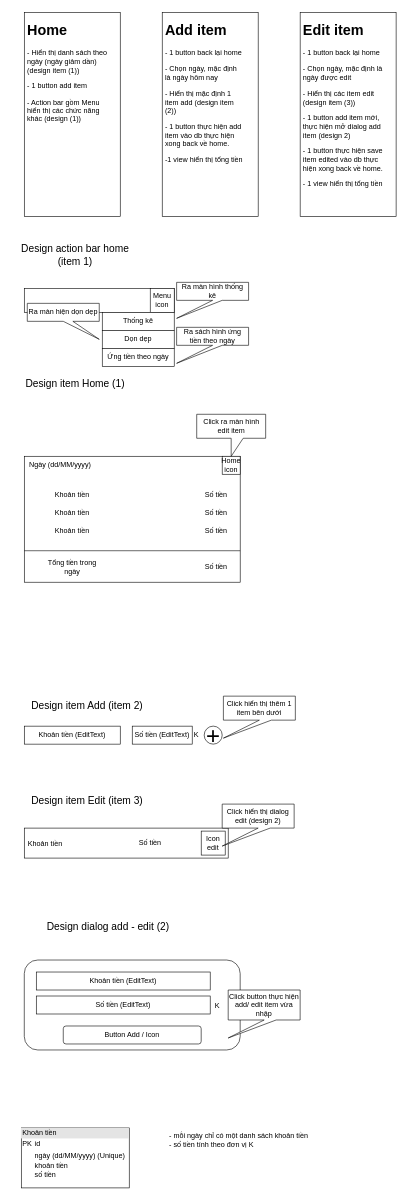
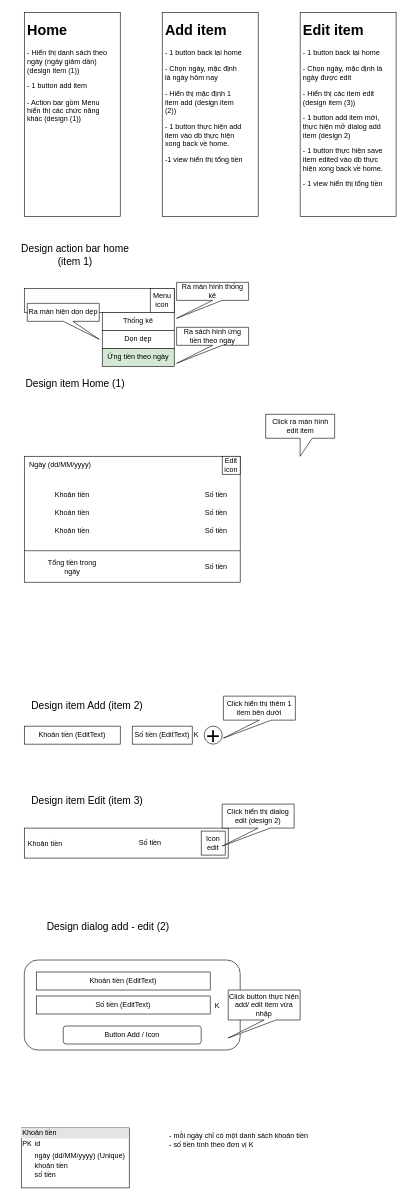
node "Ứng tiền theo ngày": fillcolor #ffffff -> #d5e8d4
node "Click ra màn hình edit item": moved (231, 435) -> (300, 435)
node "Home icon": label "Home icon" -> "Edit icon"
